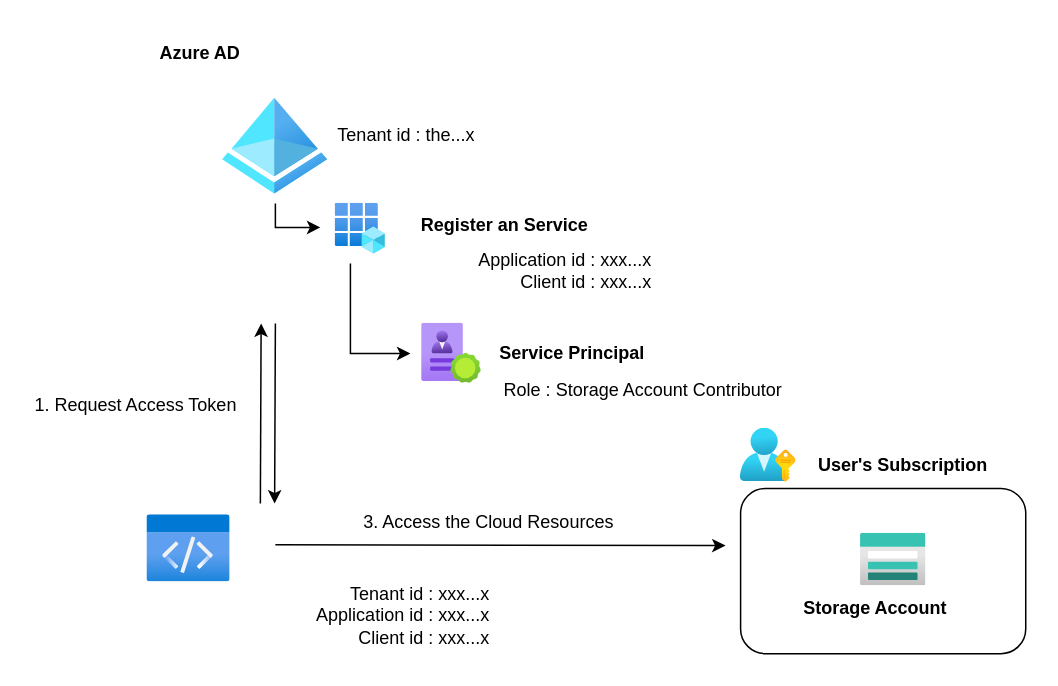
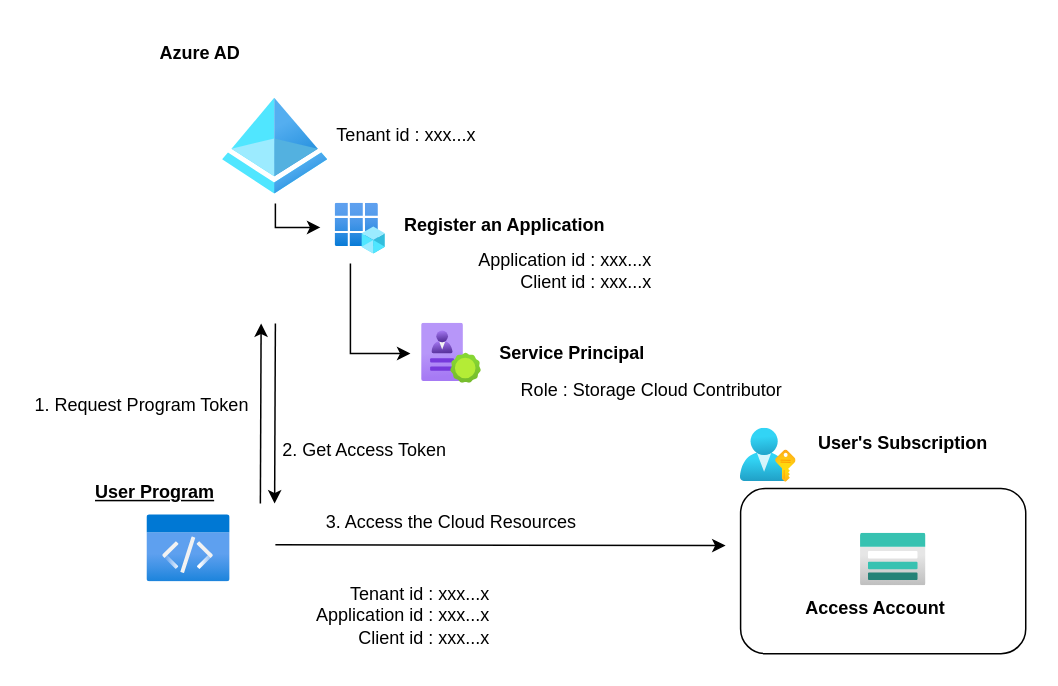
node "Tenant id : the...x": label "Tenant id : the...x" -> "Tenant id : xxx...x"
node "Register an Service": label "Register an Service" -> "Register an Application"
node "Role : Storage Account Contributor": label "Role : Storage Account Contributor" -> "Role : Storage Cloud Contributor"
node "1. Request Access Token": label "1. Request Access Token" -> "1. Request Program Token"
node "2. Get Access Token": added
node "User's Subscription": moved (903, 466) -> (903, 443)
node "User Program": added
node "3. Access the Cloud Resources": moved (505, 523) -> (468, 523)
node "Storage Account": label "Storage Account" -> "Access Account"
